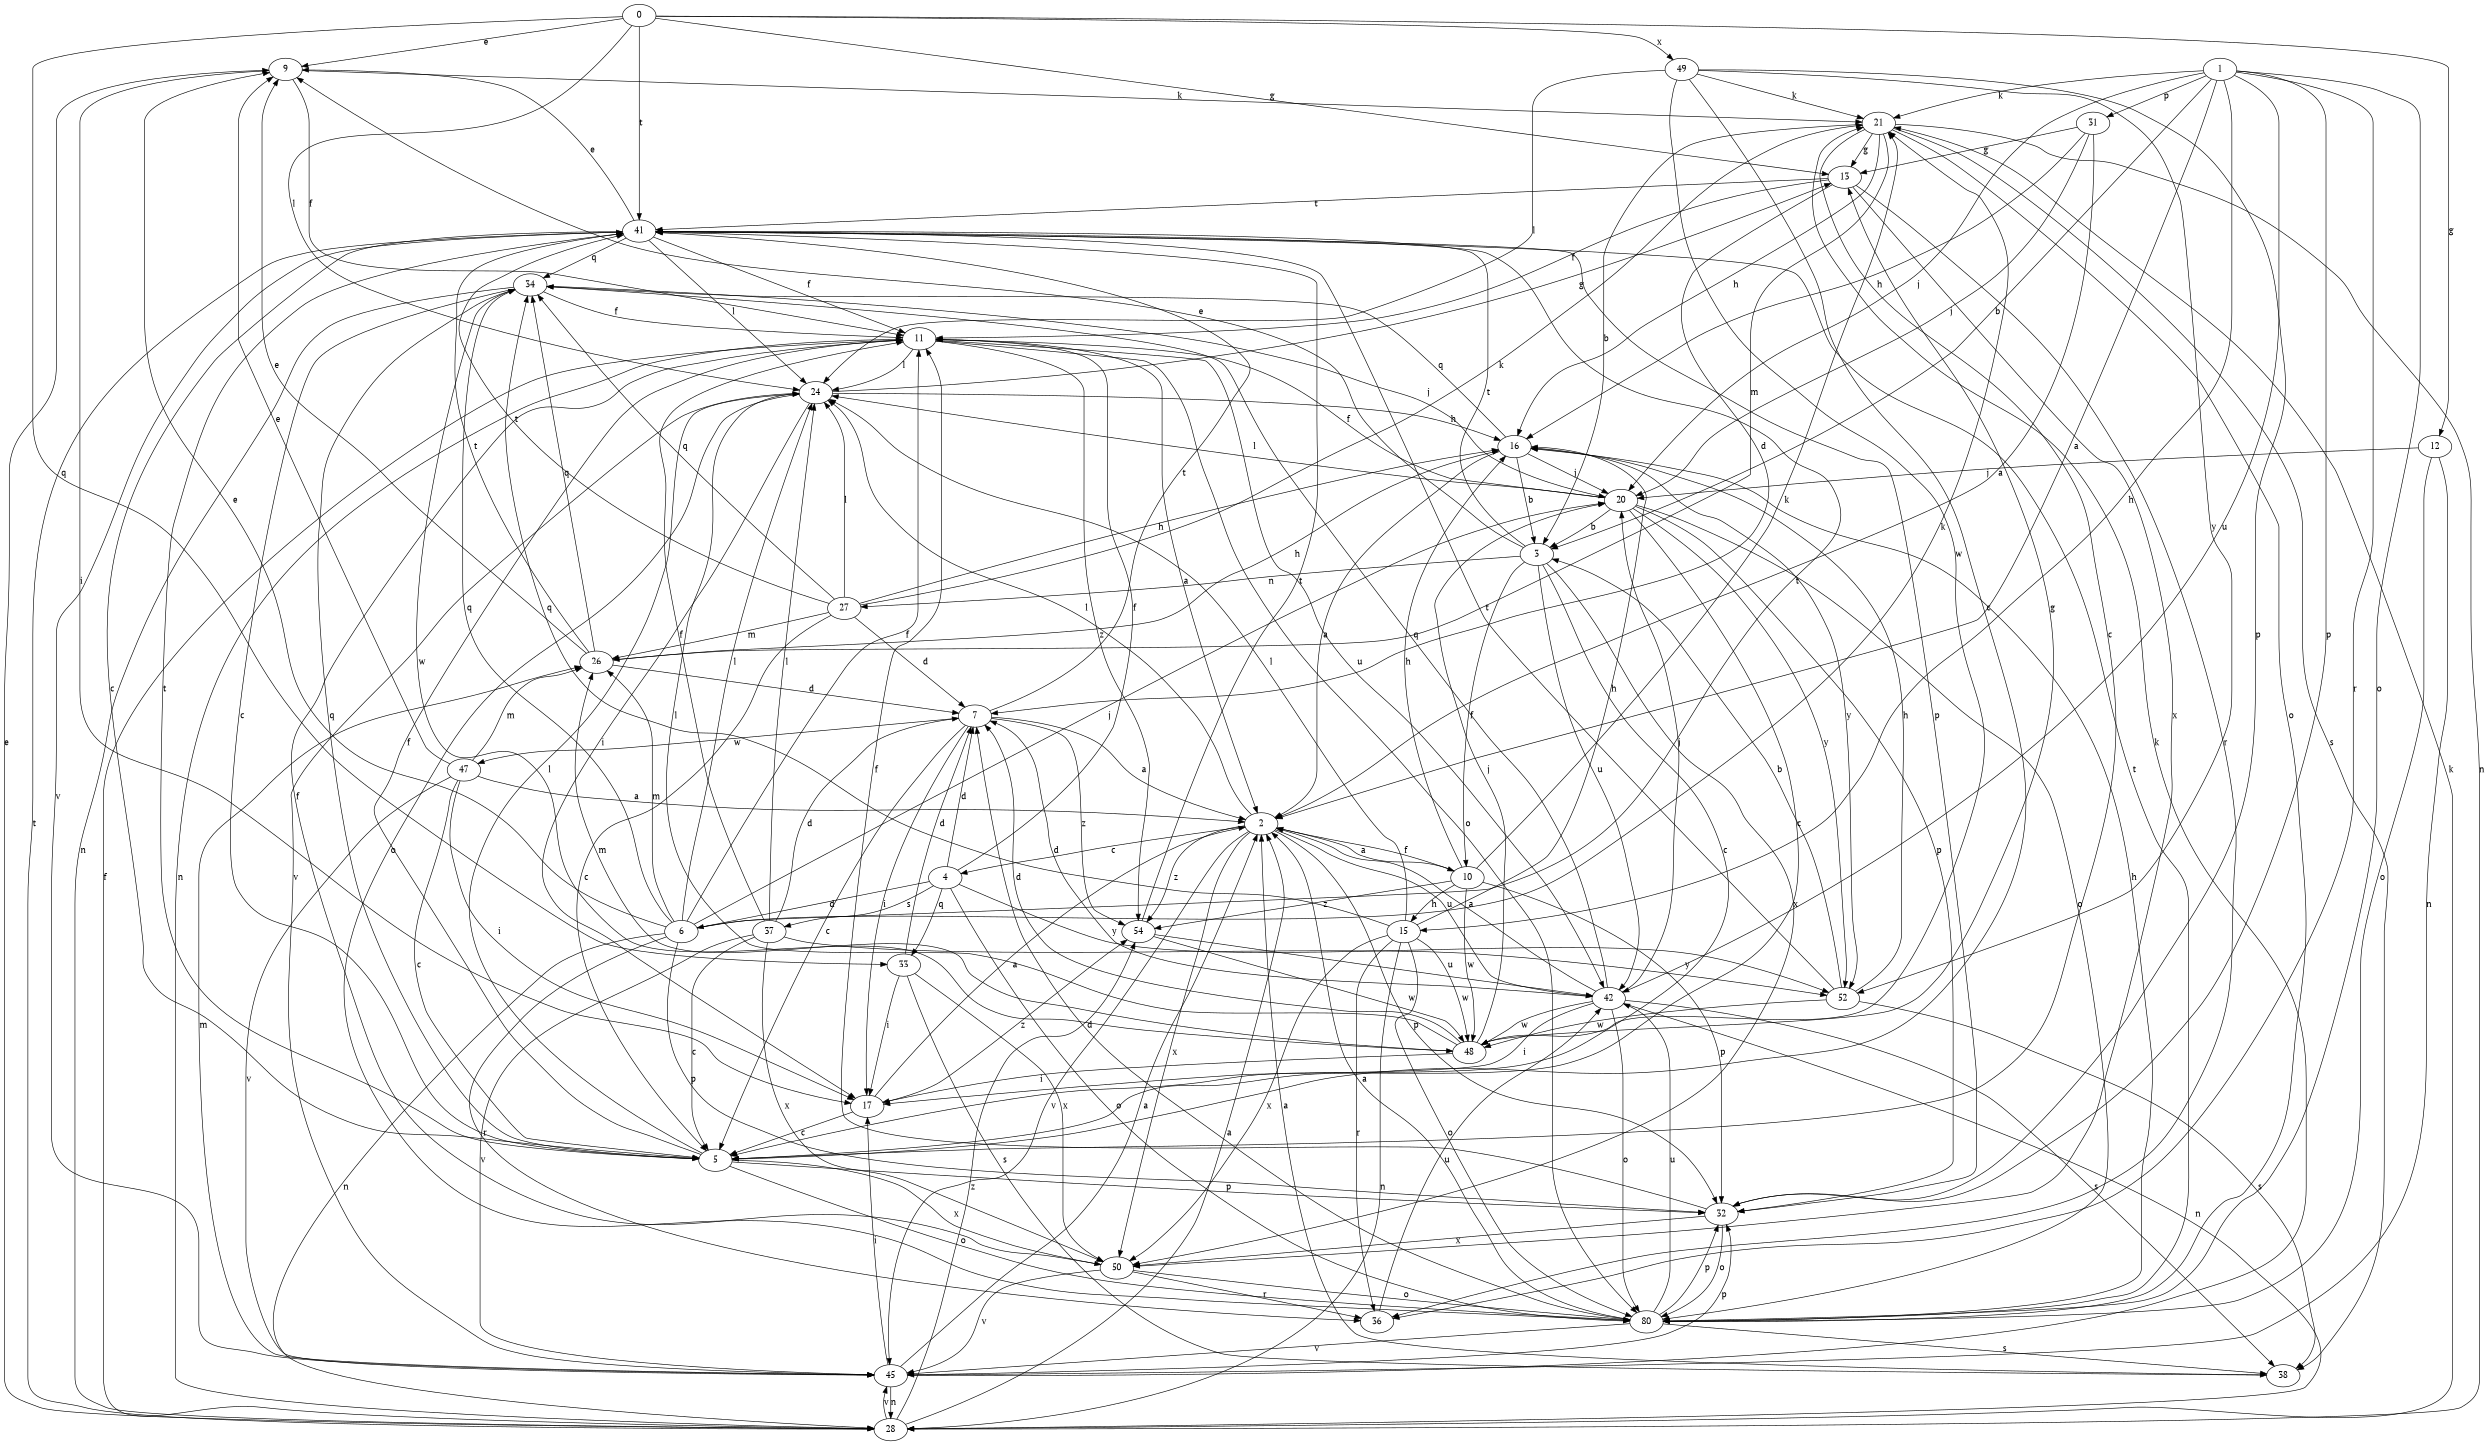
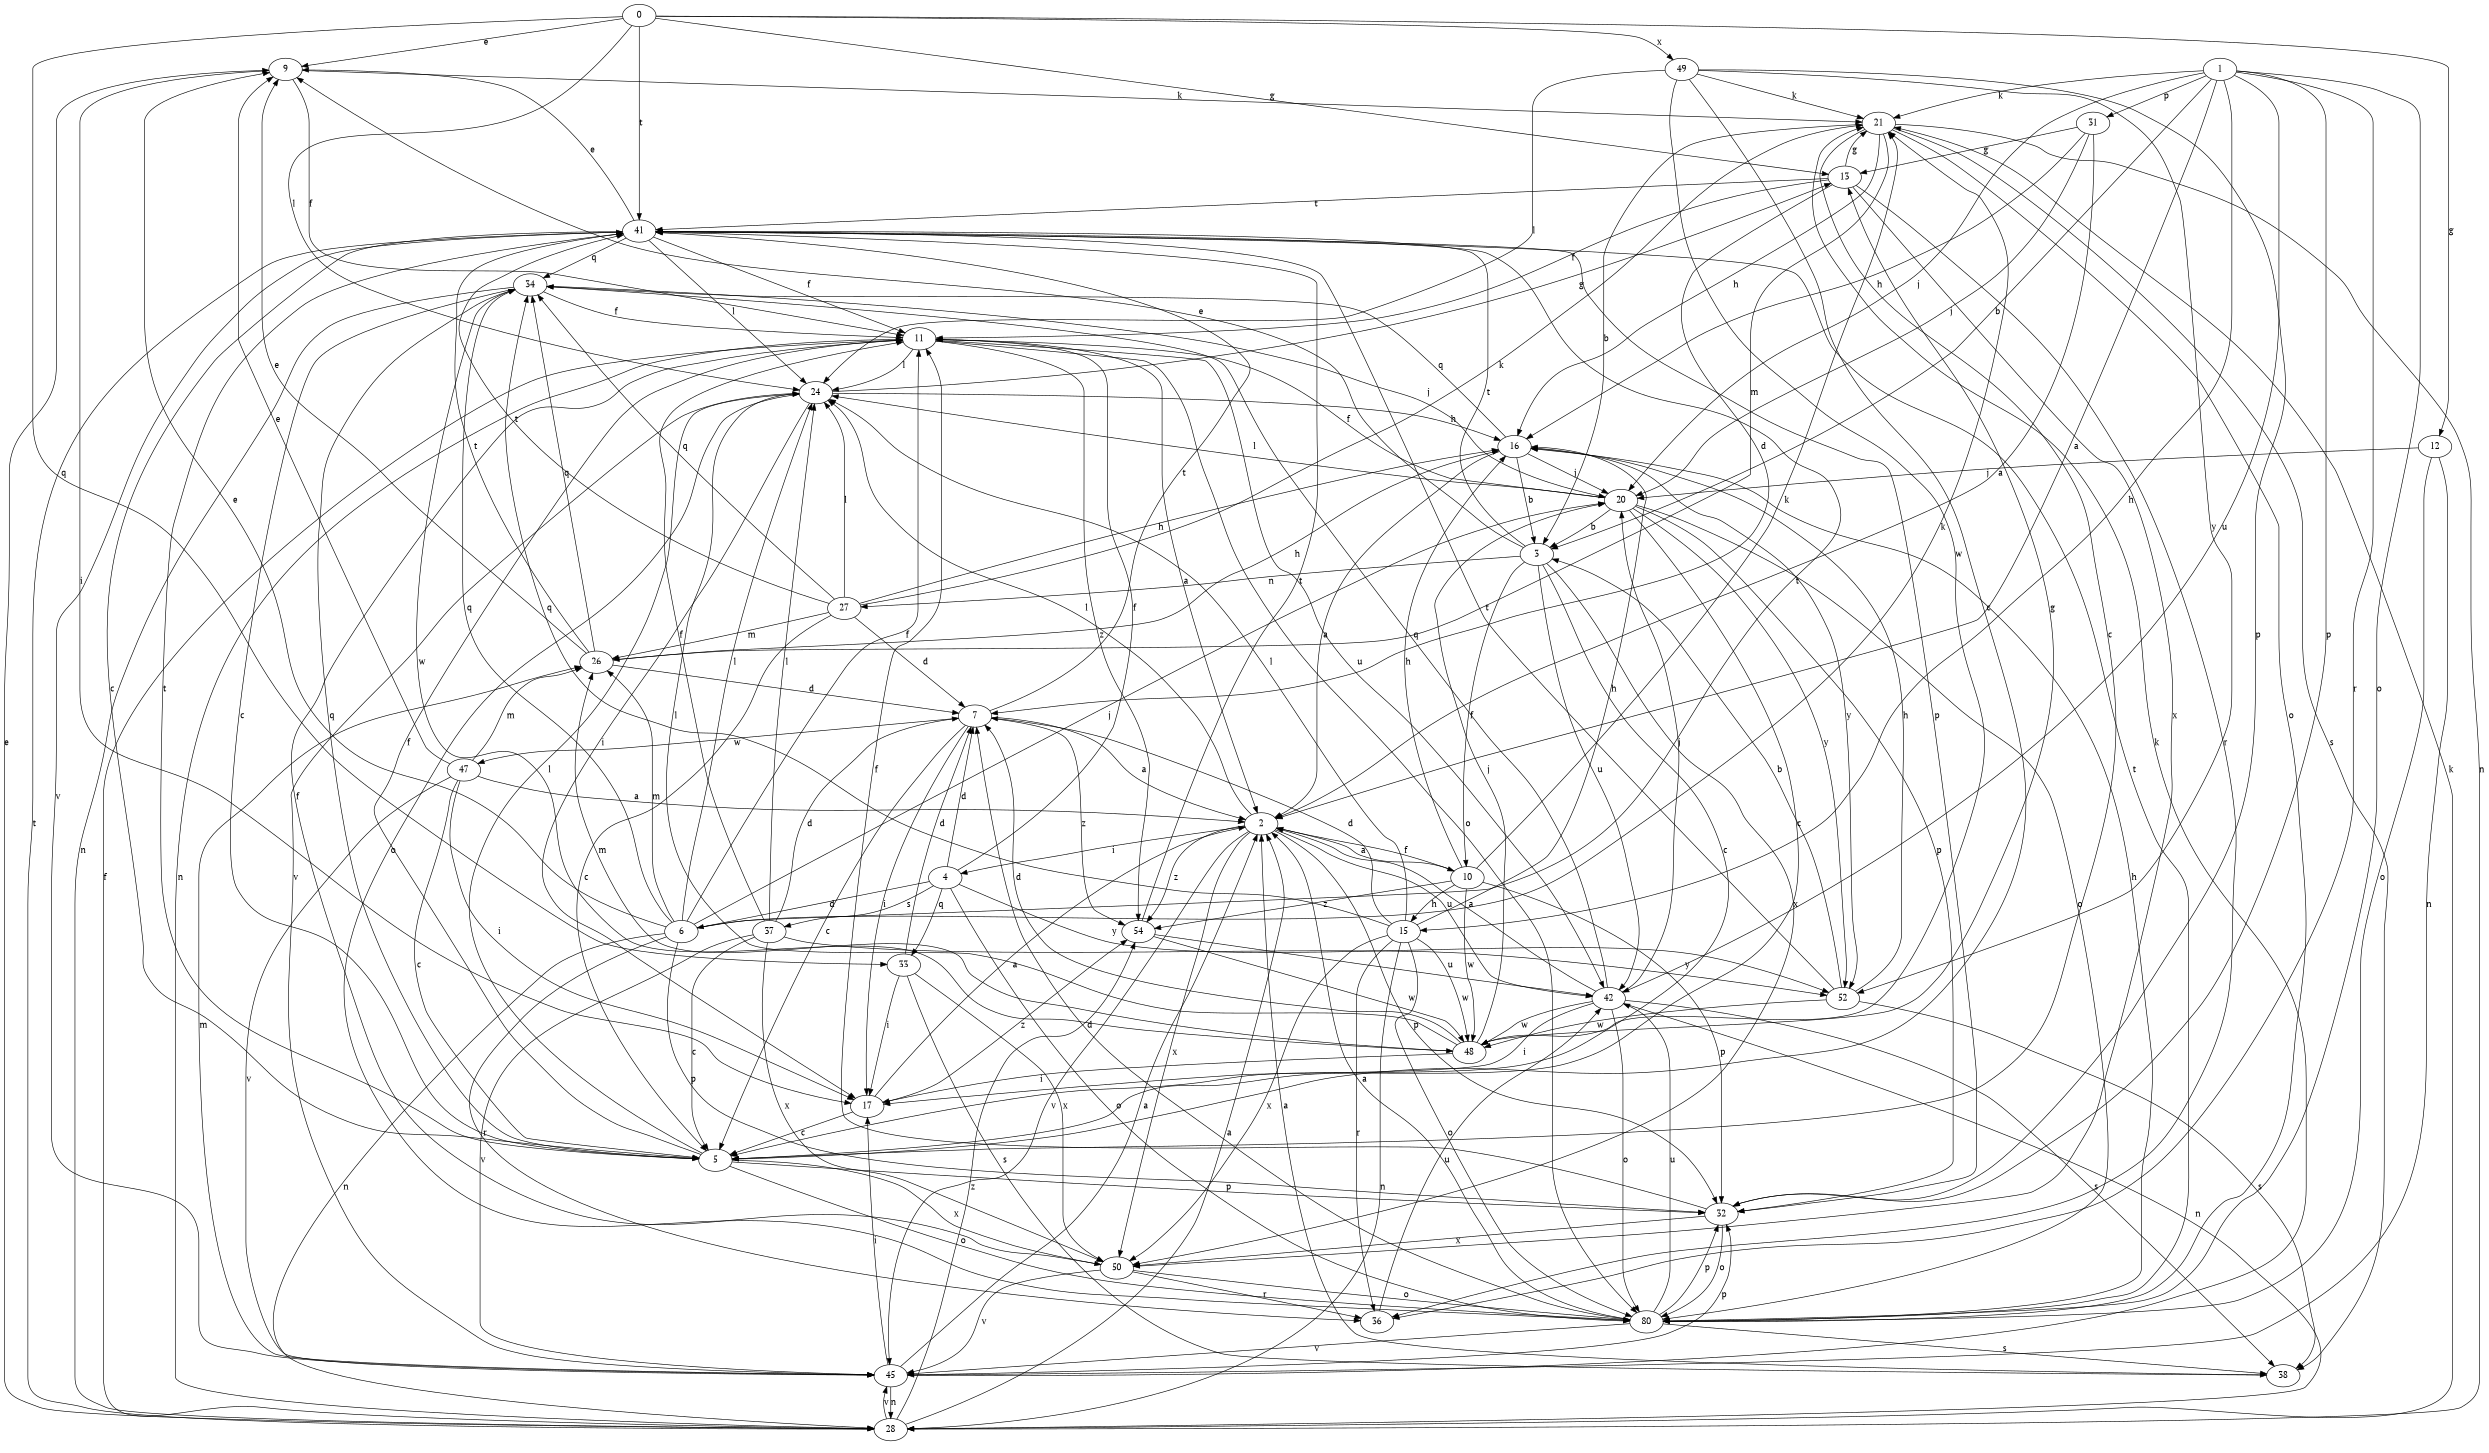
edge "21" -> "13": reversed
edge "2" -> "4": label "c" -> "i"
edge "42" -> "7": now "15" -> "7"
